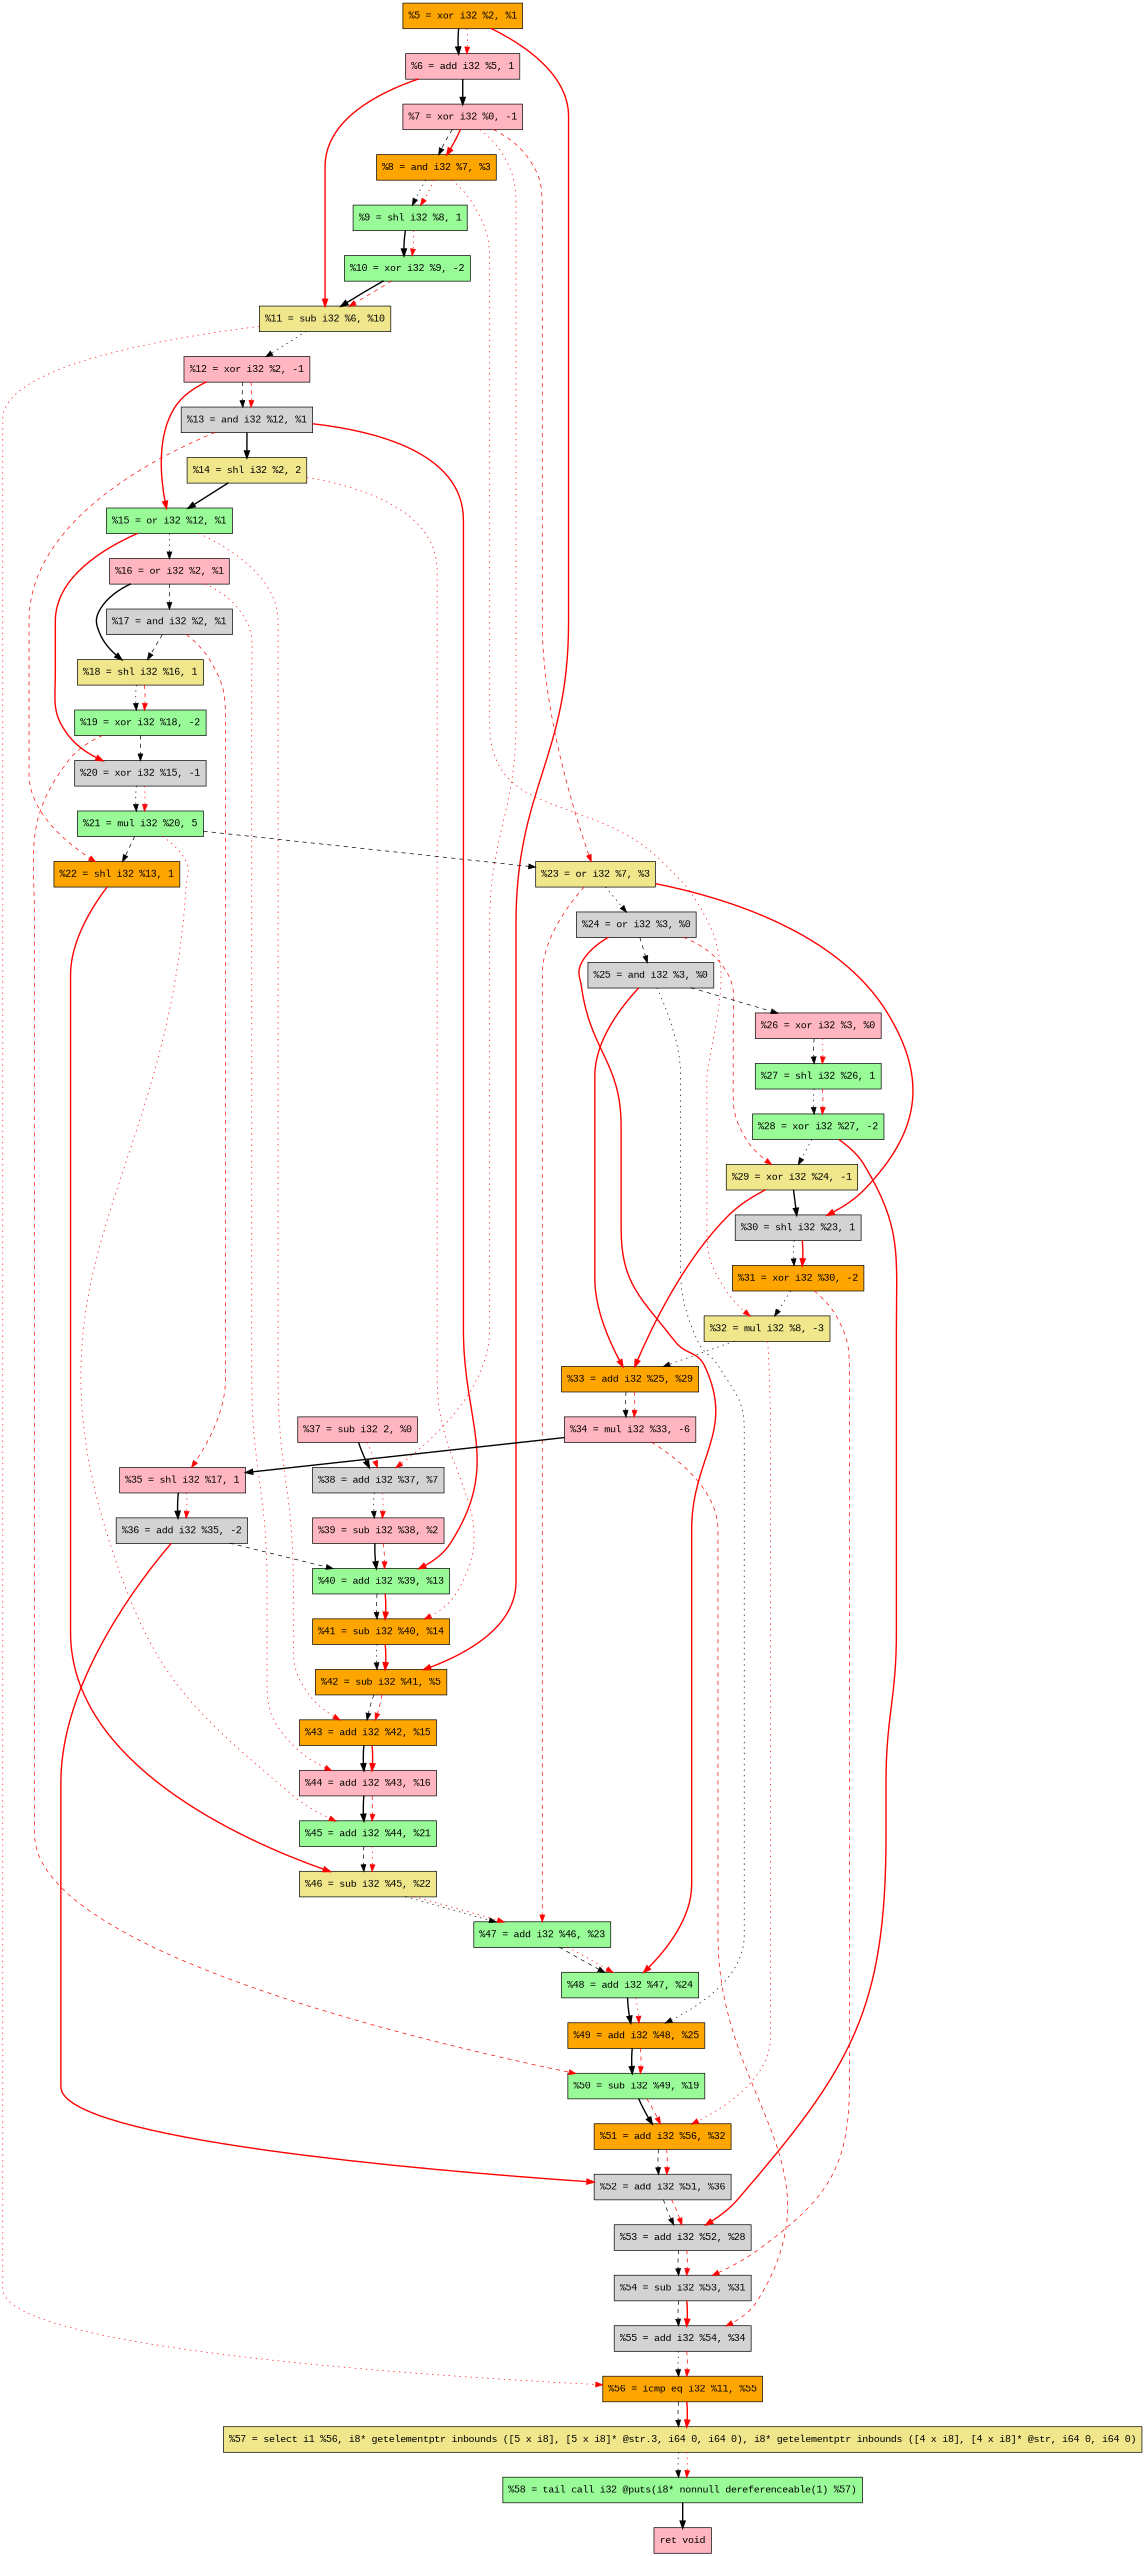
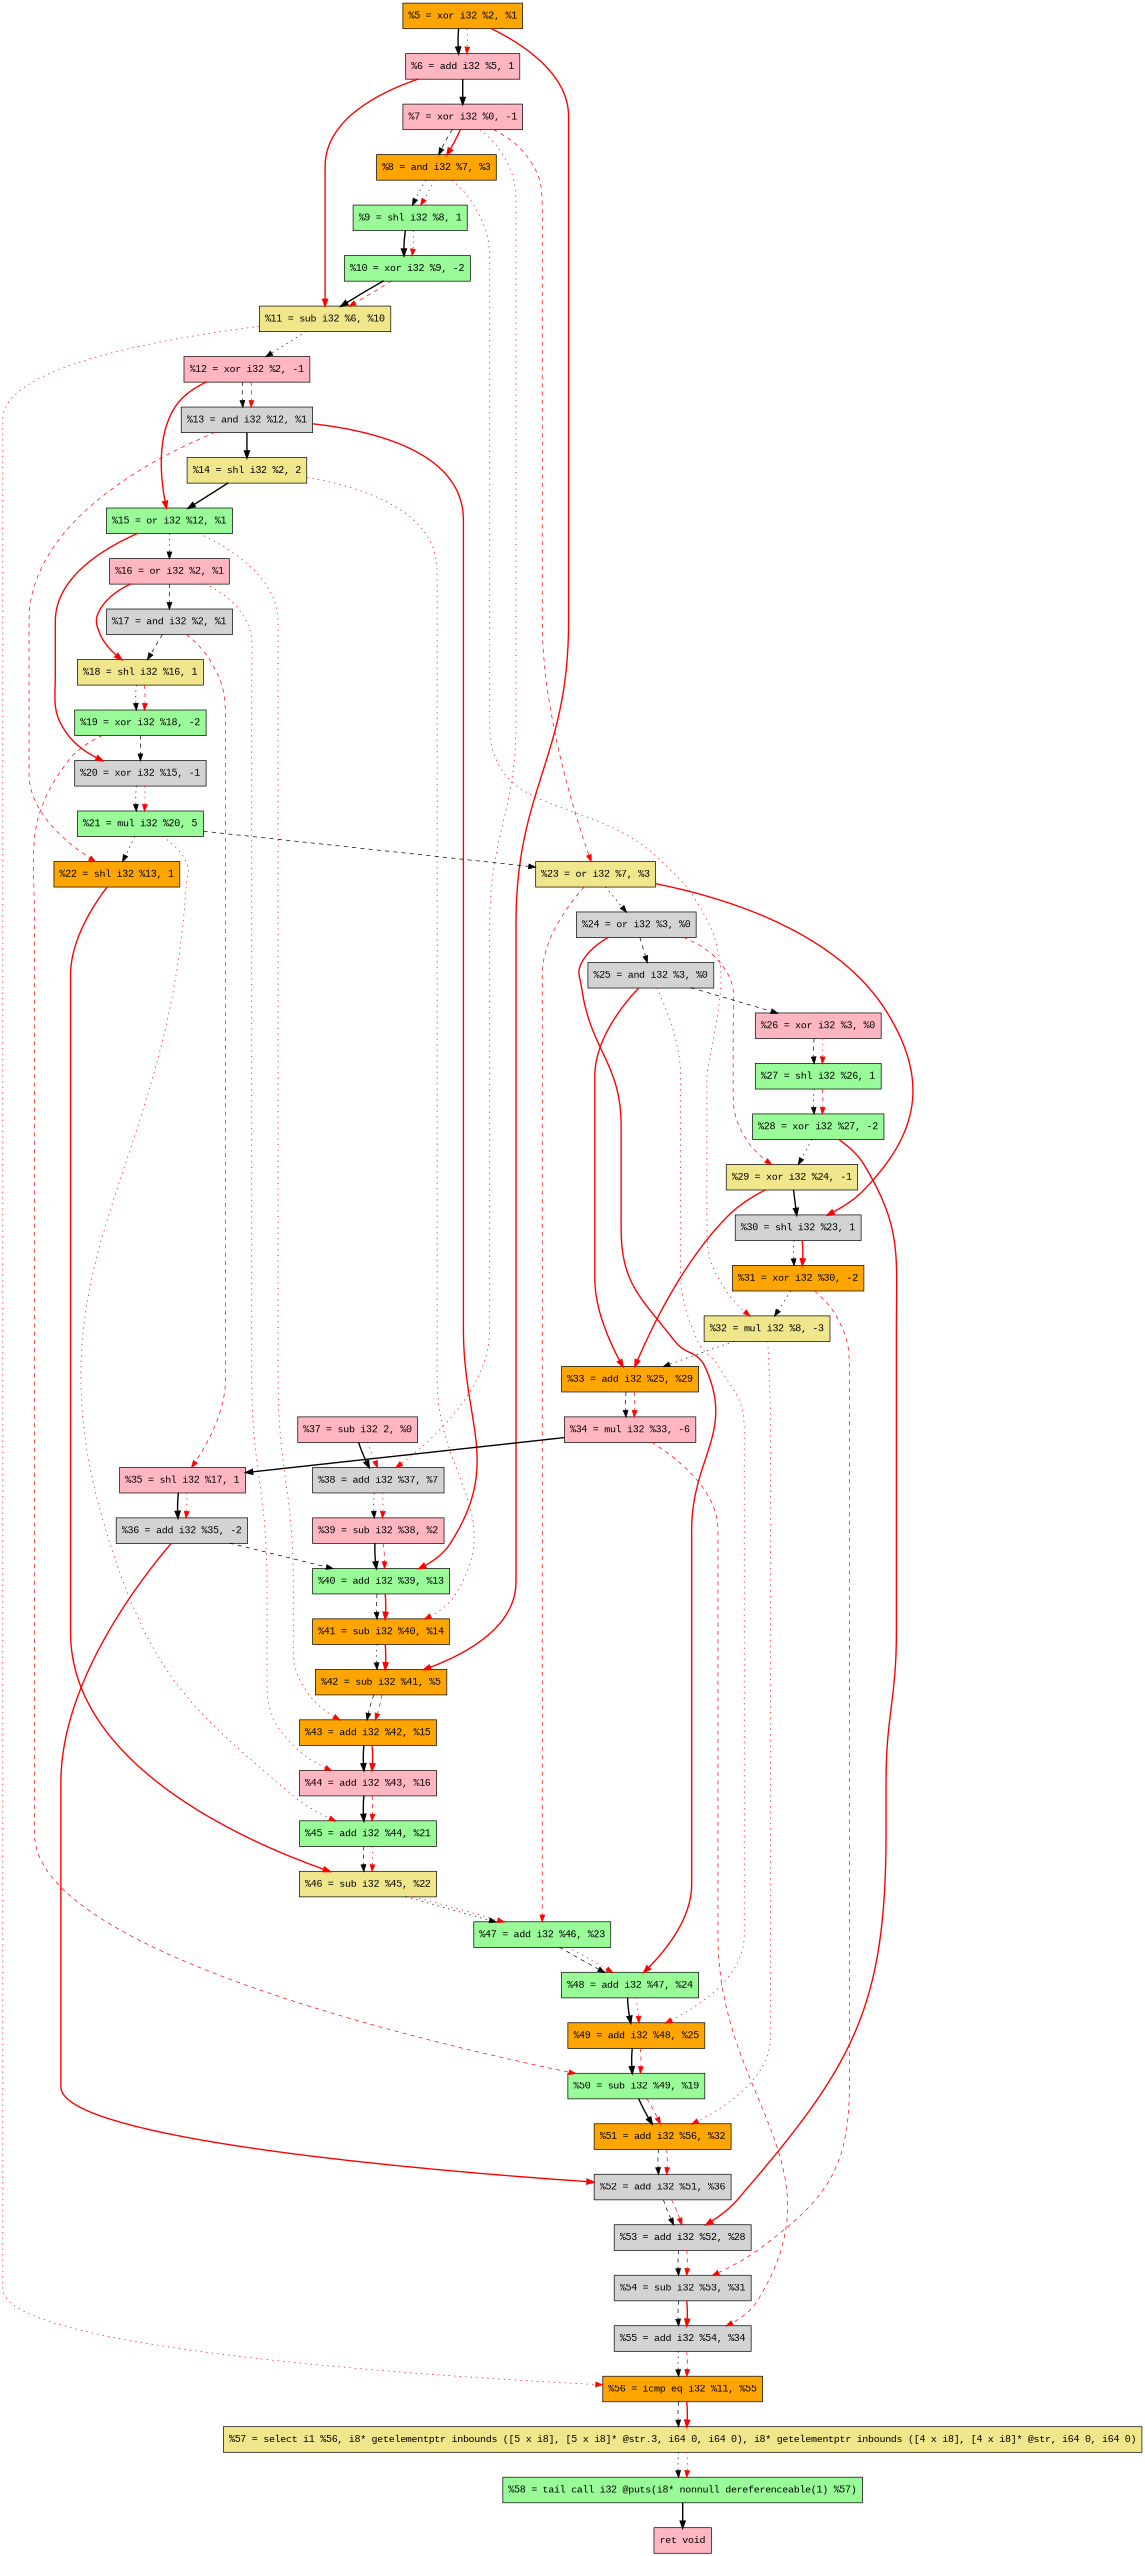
edge "%16 = or i32 %2, %1" -> "%18 = shl i32 %16, 1": color black -> red
edge "%21 = mul i32 %20, 5" -> "%22 = shl i32 %13, 1": style dashed -> dotted
edge "%25 = and i32 %3, %0" -> "%49 = add i32 %48, %25": color black -> red
